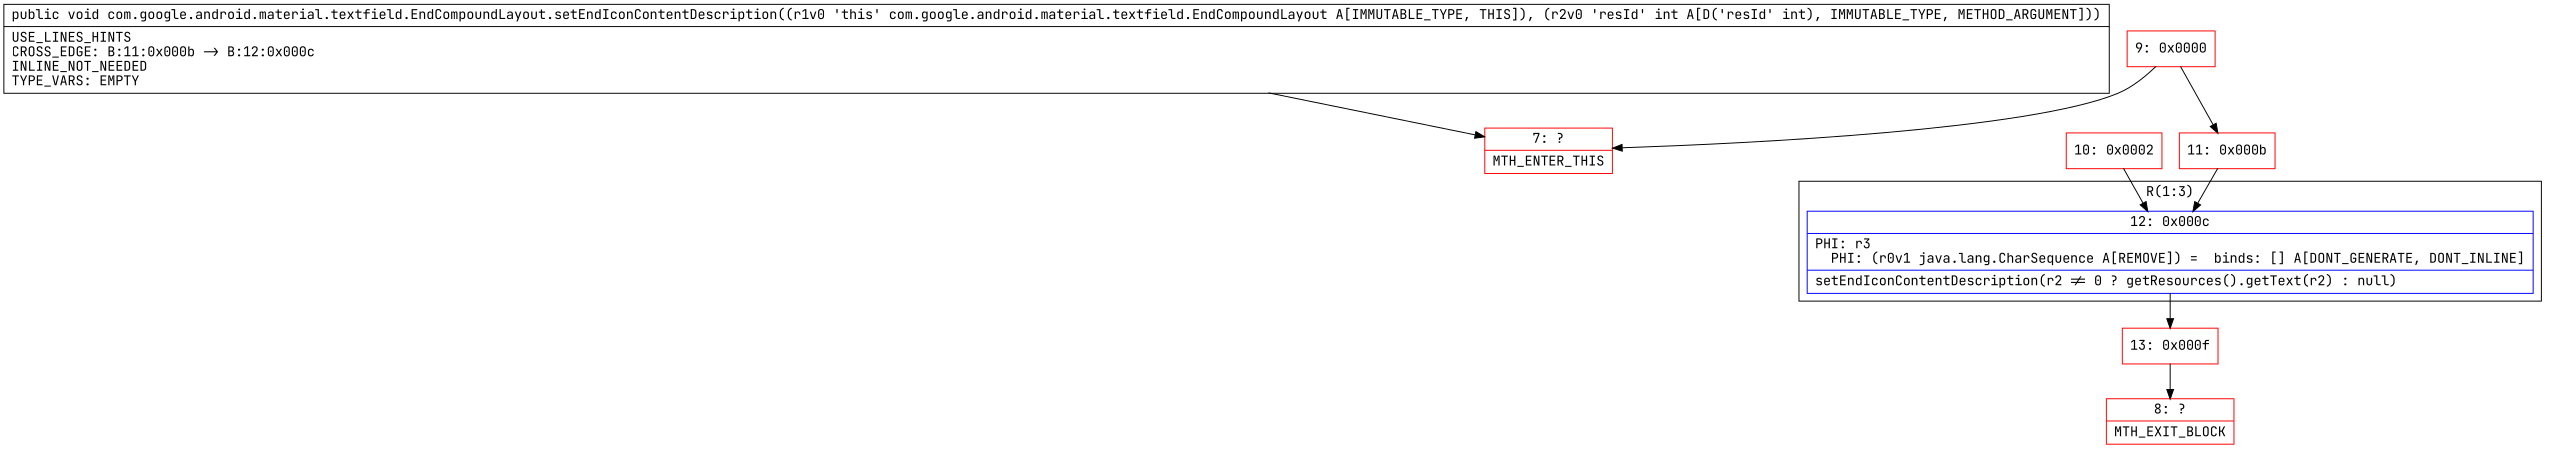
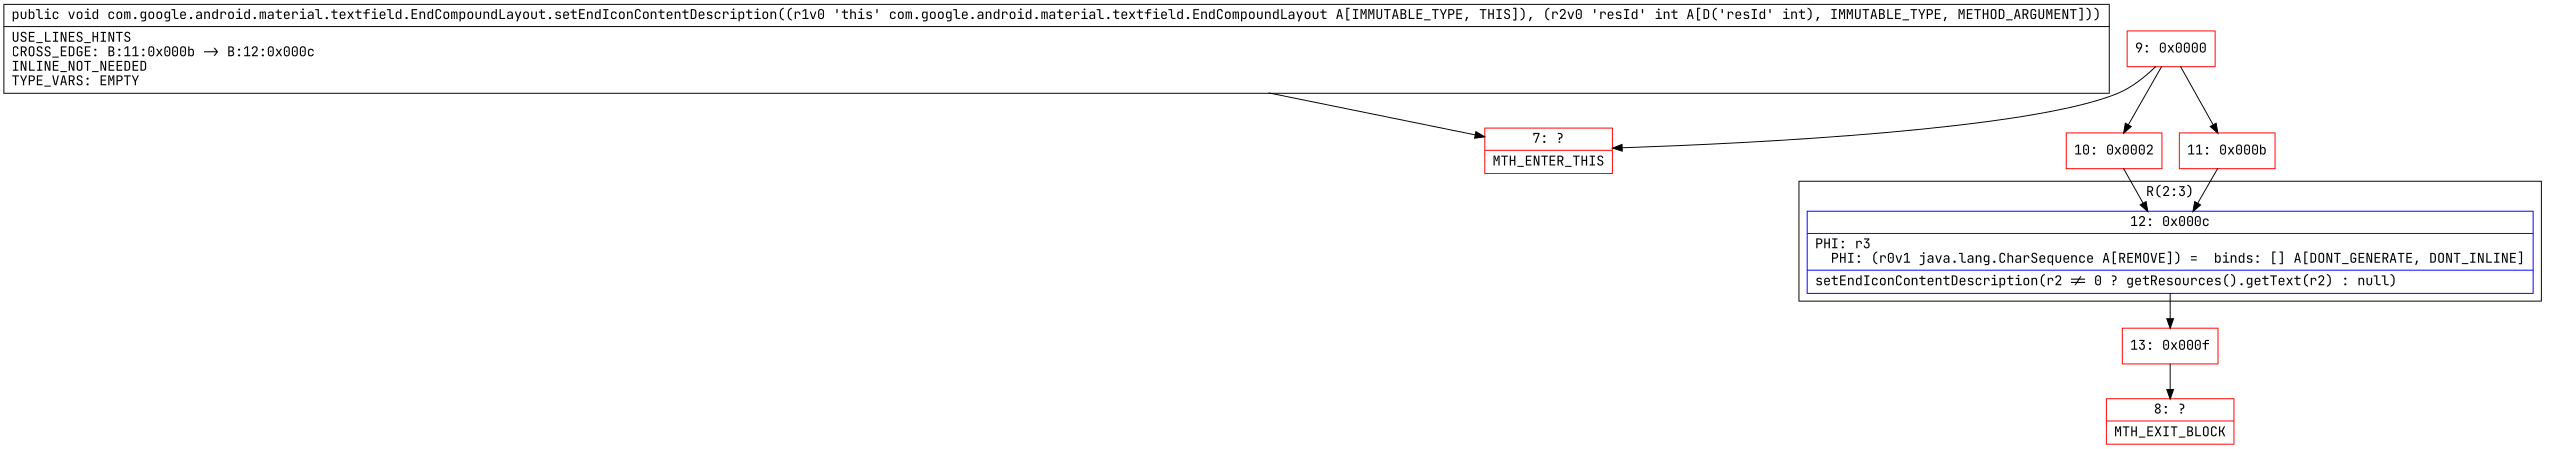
edge "9: 0x0000" -> "10: 0x0002": added
cluster "R(1:3)": label "R(1:3)" -> "R(2:3)"
